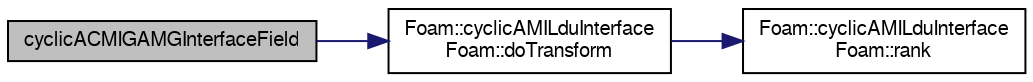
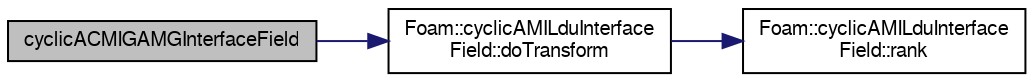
node "Foam::cyclicAMILduInterface Foam::doTransform": label "Foam::cyclicAMILduInterface Foam::doTransform" -> "Foam::cyclicAMILduInterface Field::doTransform"
node "Foam::cyclicAMILduInterface Foam::rank": label "Foam::cyclicAMILduInterface Foam::rank" -> "Foam::cyclicAMILduInterface Field::rank"
